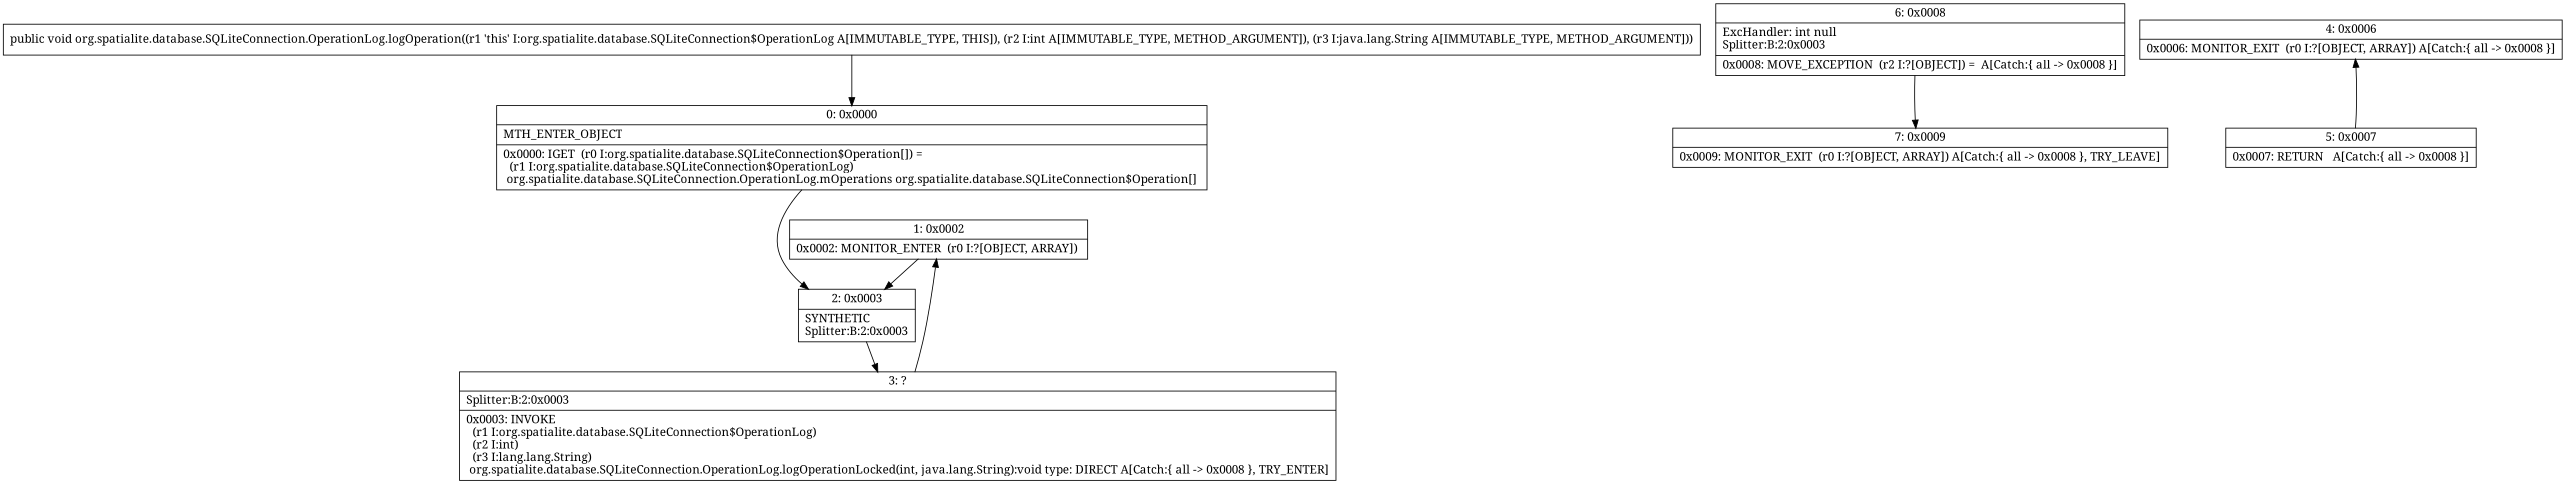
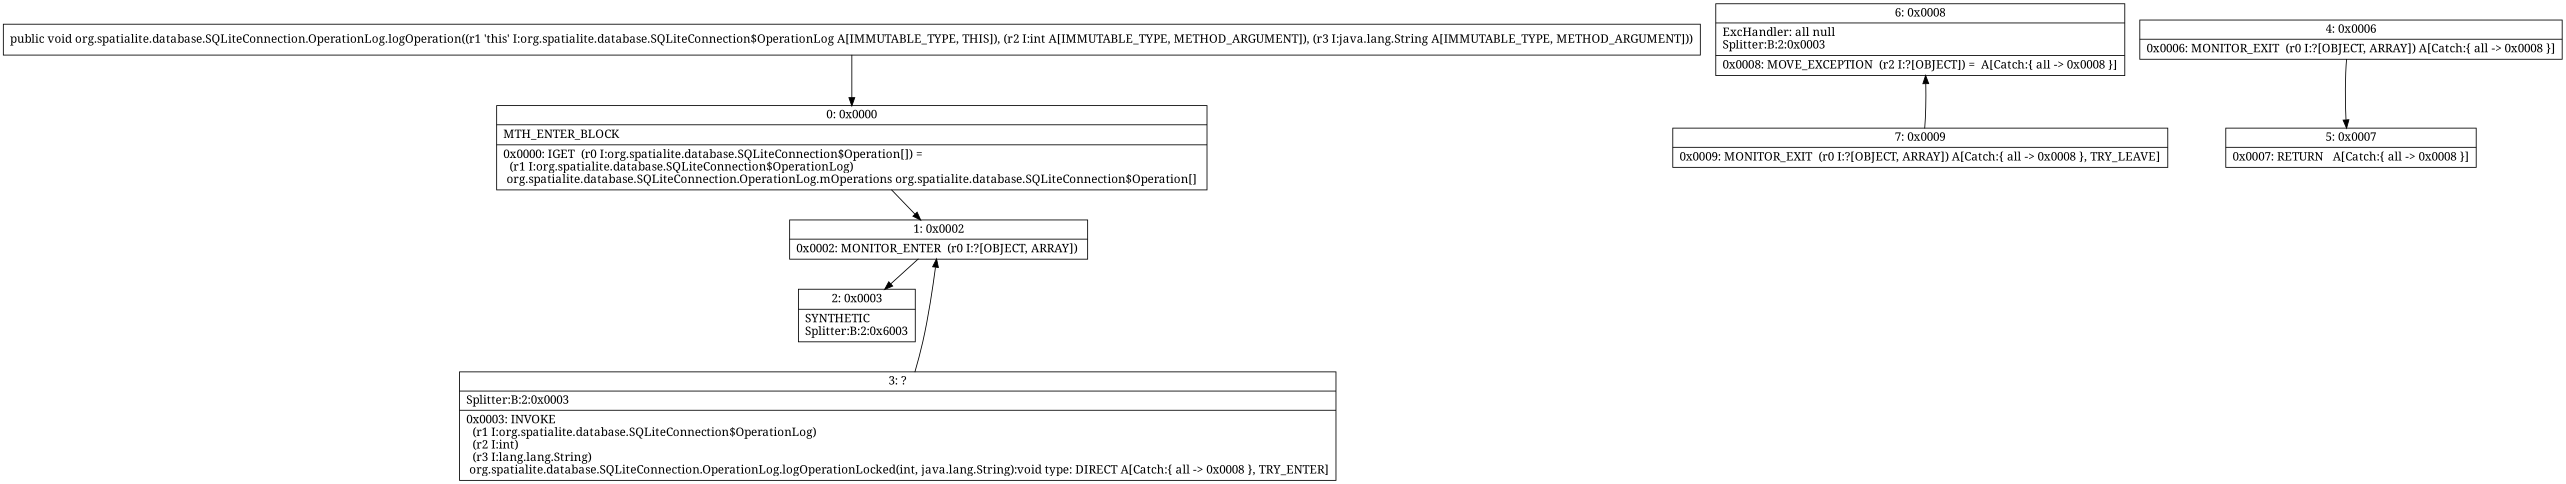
node "6: 0x0008": text "ExcHandler: int null" -> "ExcHandler: all null"
edge "6: 0x0008" -> "7: 0x0009": reversed
edge "5: 0x0007" -> "4: 0x0006": reversed
node "0: 0x0000": text "MTH_ENTER_OBJECT" -> "MTH_ENTER_BLOCK"
edge "0: 0x0000" -> "2: 0x0003": now "0: 0x0000" -> "1: 0x0002"
node "2: 0x0003": text "Splitter:B:2:0x0003" -> "Splitter:B:2:0x6003"
edge "2: 0x0003" -> "3: ?": removed
